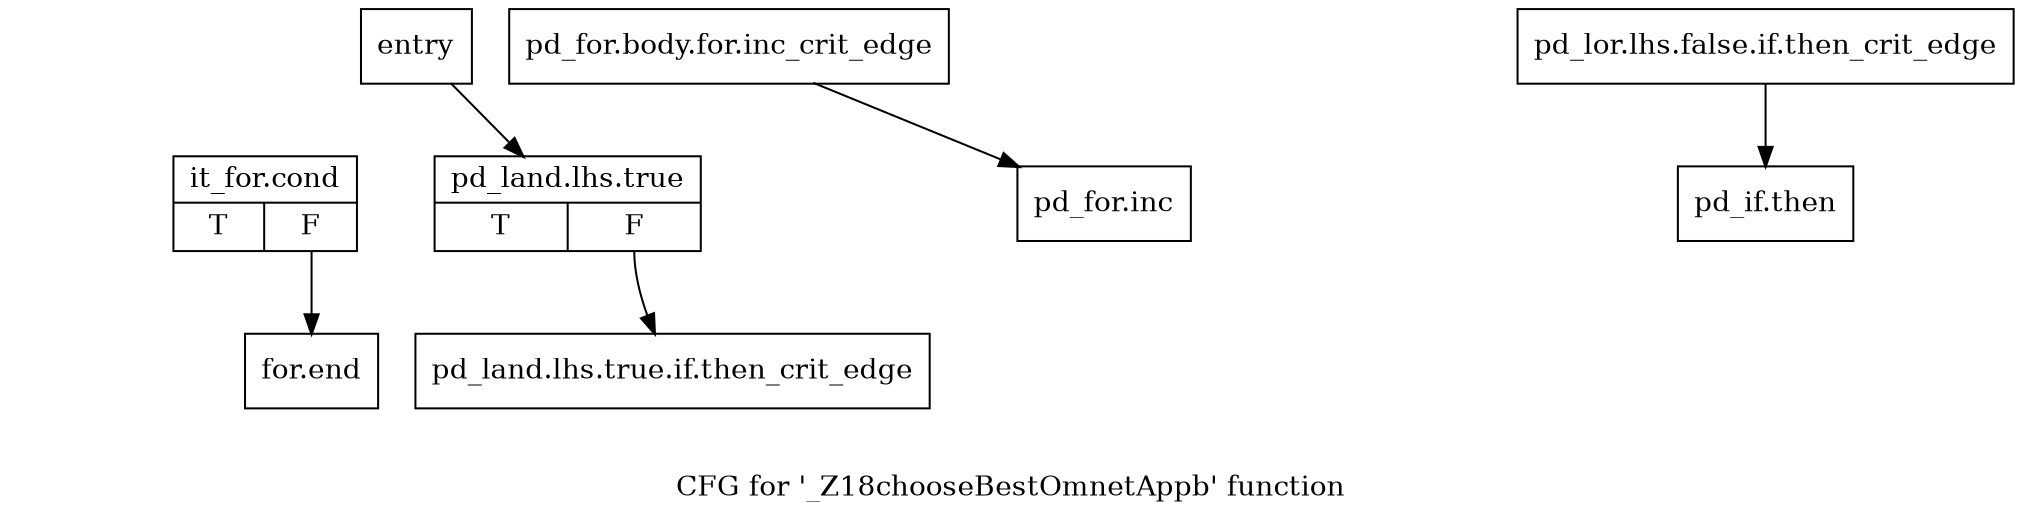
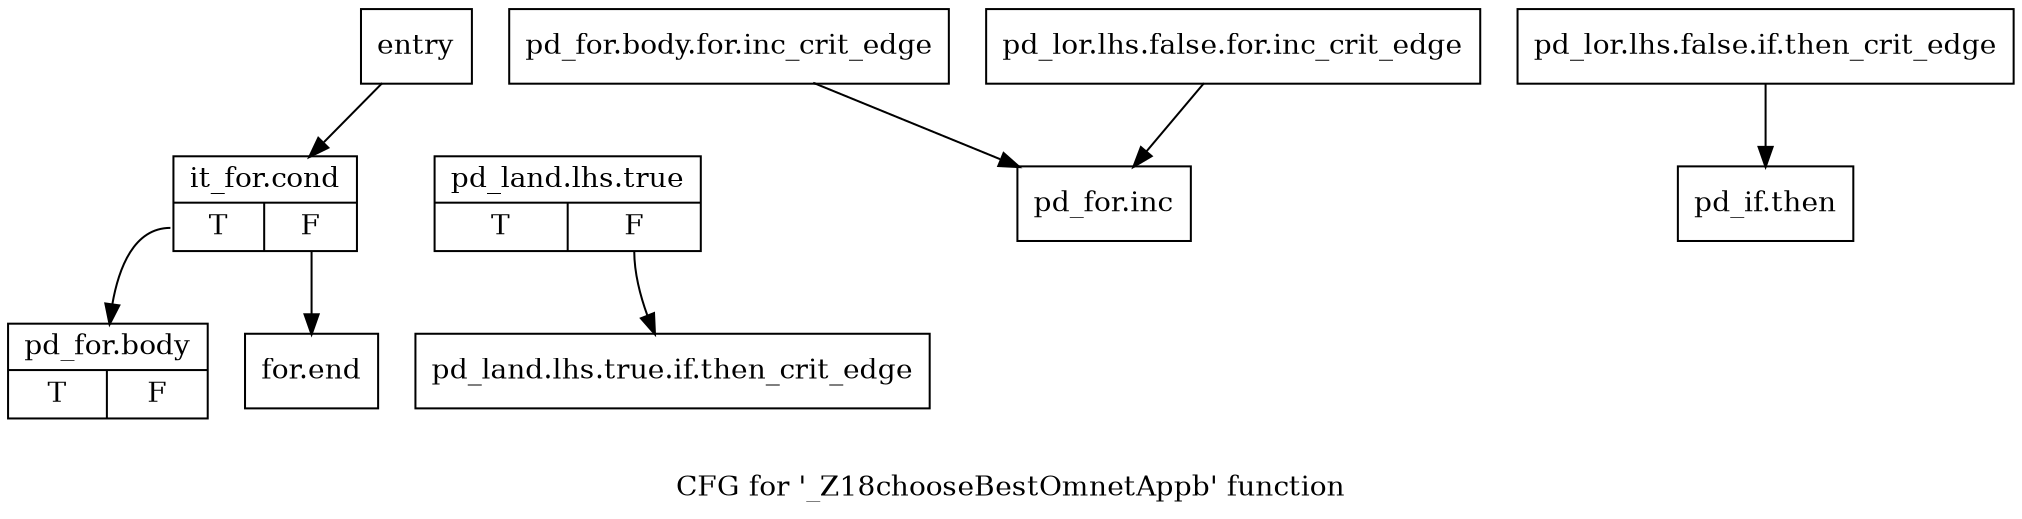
node "pd_lor.lhs.false.for.inc_crit_edge": added
edge "entry" -> "pd_land.lhs.true": now "entry" -> "it_for.cond"
node "pd_for.body": added
